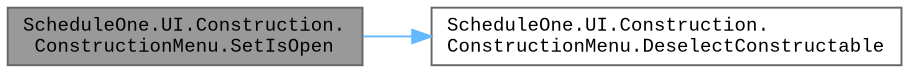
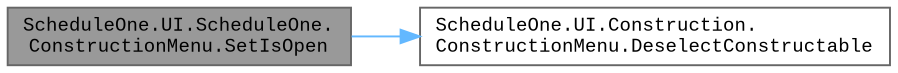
node "ScheduleOne.UI.Construction. ConstructionMenu.SetIsOpen": label "ScheduleOne.UI.Construction. ConstructionMenu.SetIsOpen" -> "ScheduleOne.UI.ScheduleOne. ConstructionMenu.SetIsOpen"
